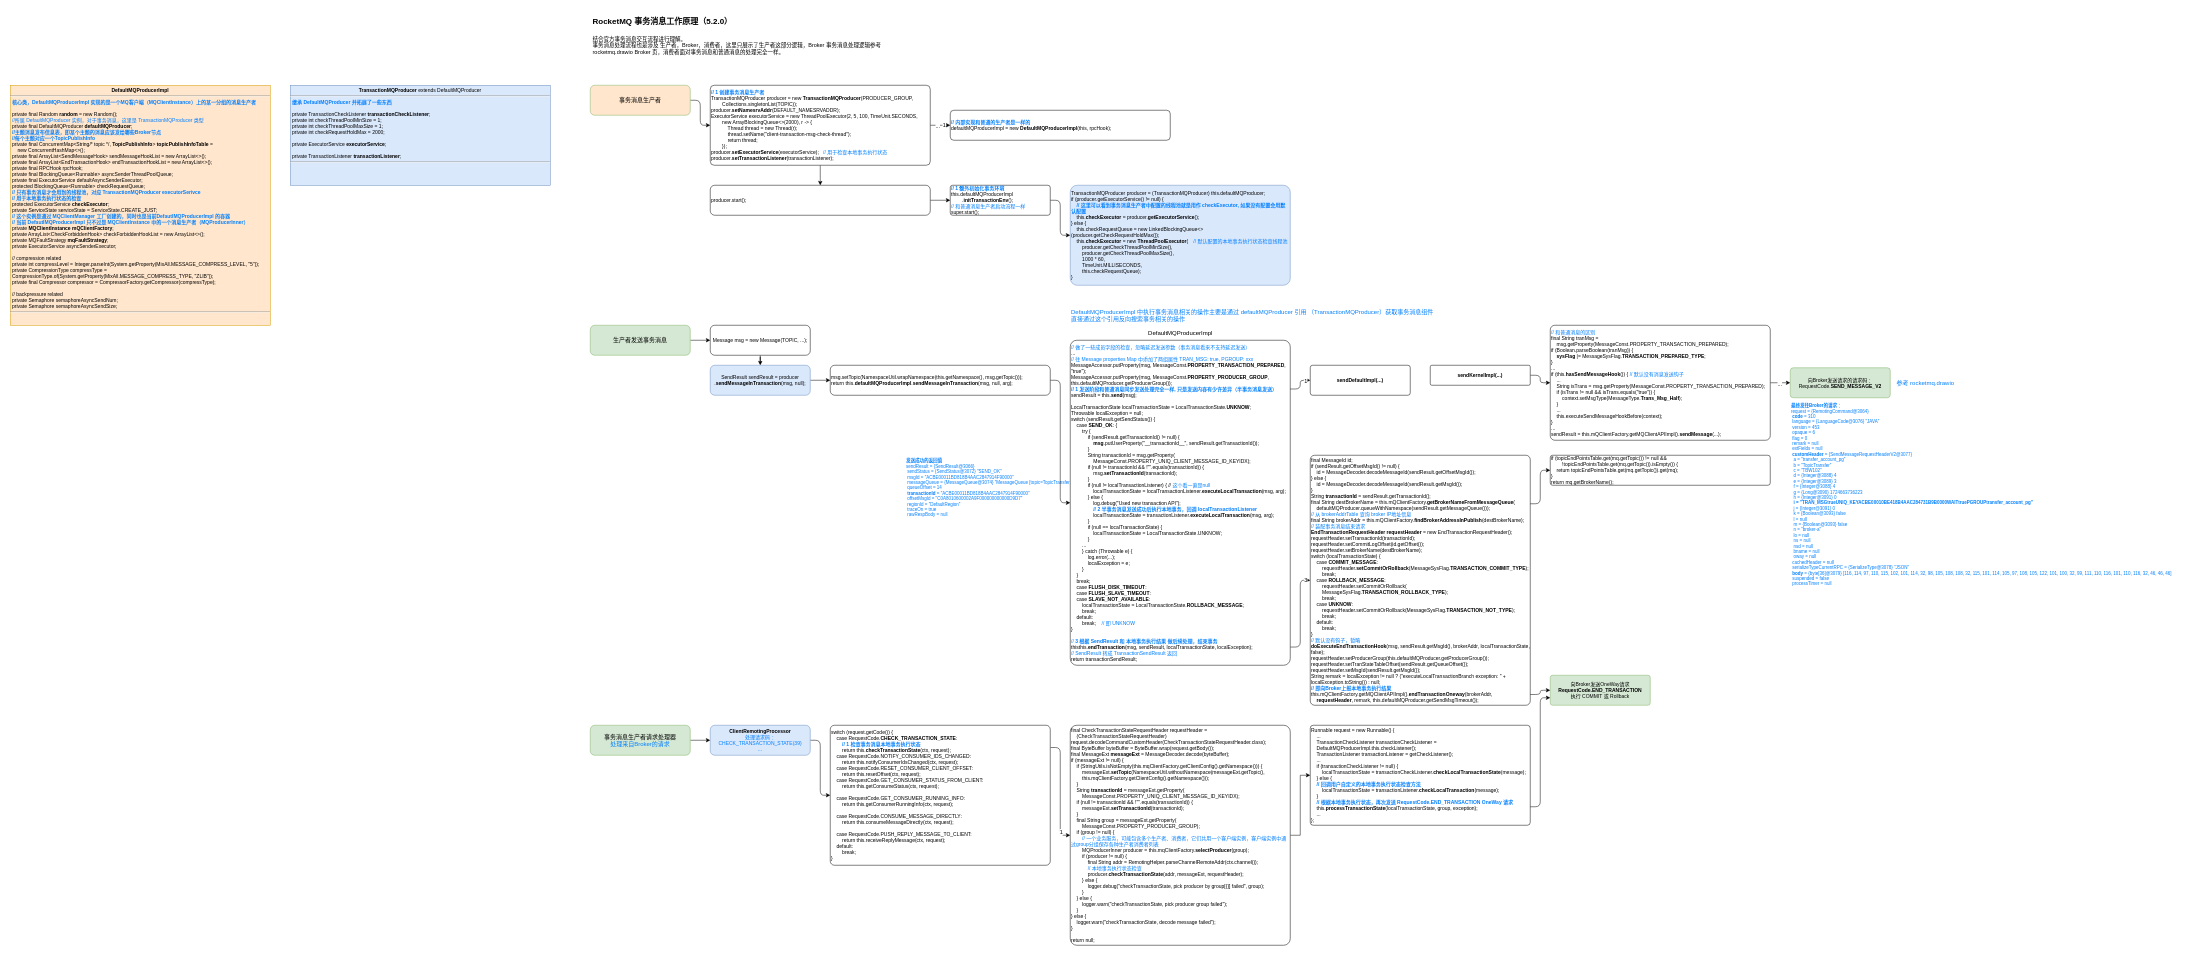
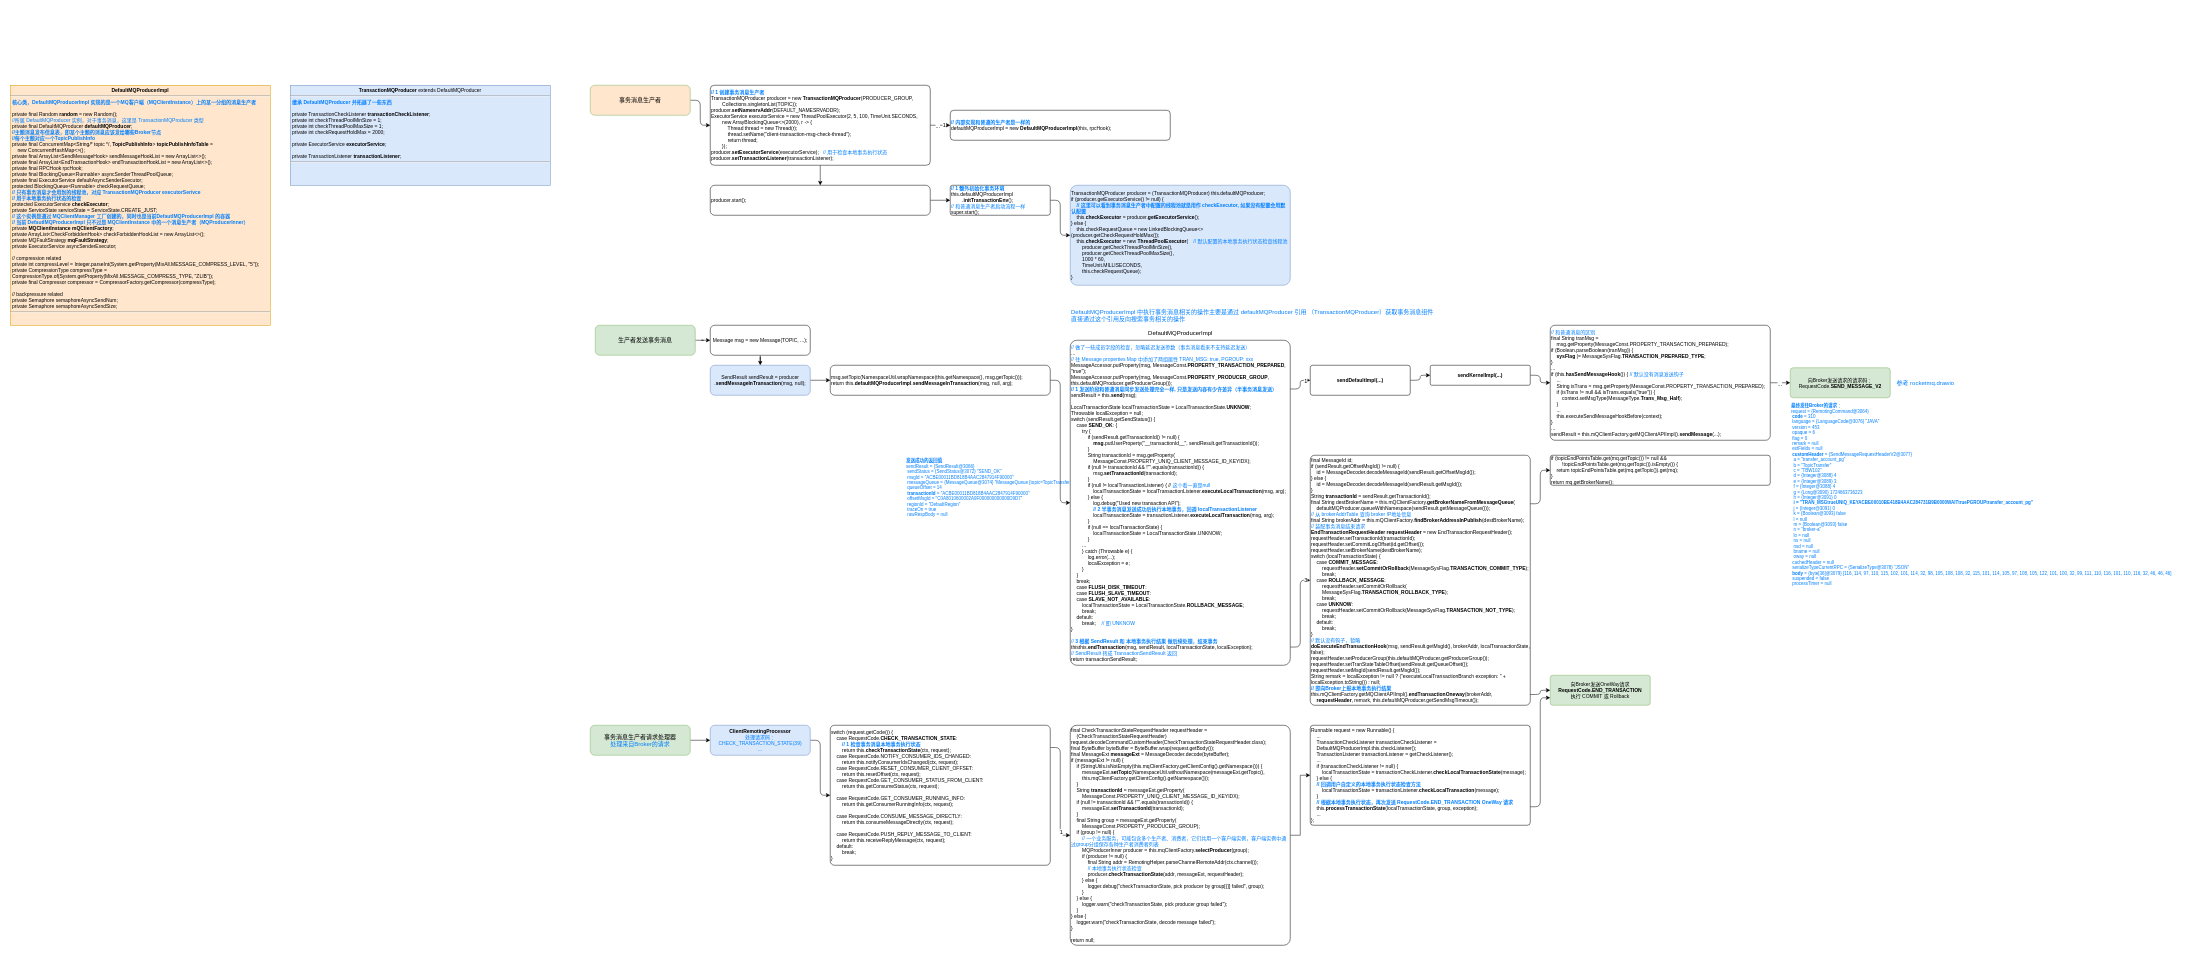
node "RocketMQ 事务消息工作原理（5.2.0） 结合官方事务消息交互流程进行理解。 事务消息处理流程也是涉及 生产者，Broker，消费者，这里只展示了生产者这部分逻辑，Broker 事务消息处理逻辑参考 rocketmq.drawio Broker 页，消费者面对事务消息和普通消息的处理完全一样。": removed
node "生产者发送事务消息": moved (640, 340) -> (645, 340)
edge "sendDefaultImpl(...)" -> "sendKernelImpl(...)": added
